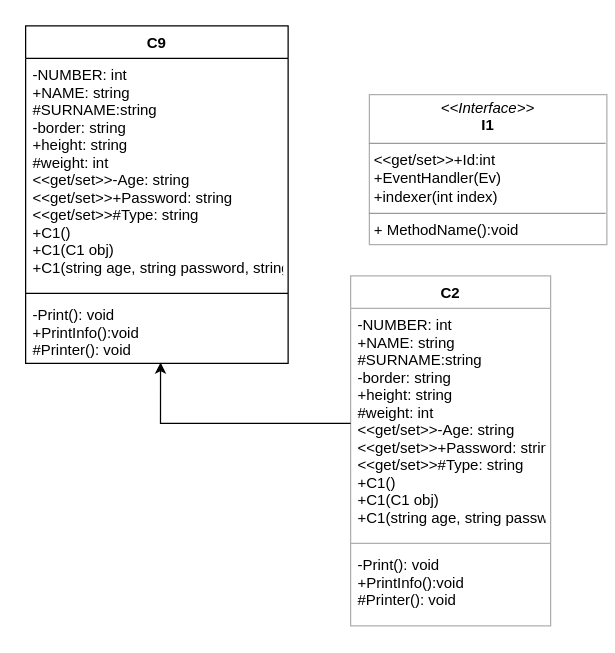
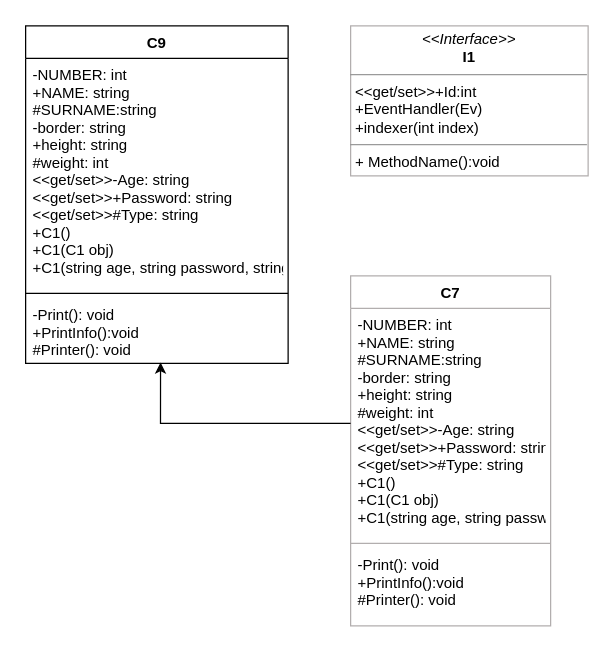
node "<<Interface>> I1 <<get/set>>+Id:int +EventHandler(Ev) +indexer(int index) + MethodName():void": moved (488, 169) -> (469, 101)
node "C2": label "C2" -> "C7"
